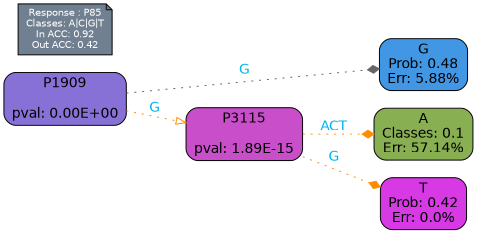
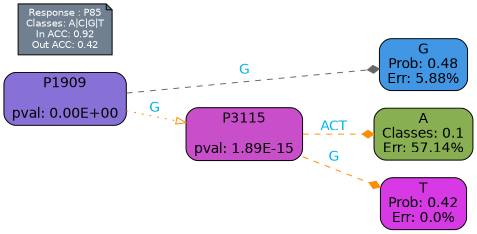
edge "P1909 pval: 0.00E+00" -> "G Prob: 0.48 Err: 5.88%": style dotted -> dashed
edge "P3115 pval: 1.89E-15" -> "A Classes: 0.1 Err: 57.14%": style dotted -> dashed
edge "P3115 pval: 1.89E-15" -> "T Prob: 0.42 Err: 0.0%": style dotted -> dashed
